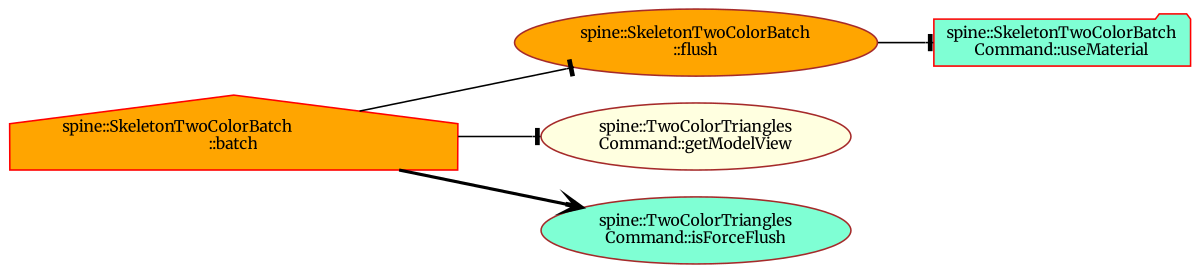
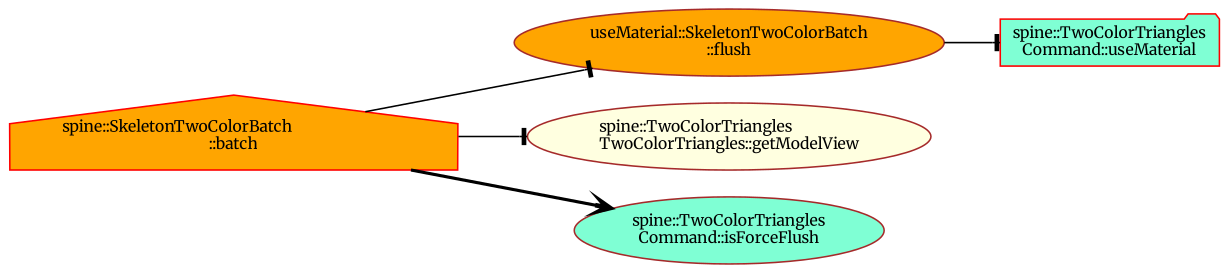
node "spine::SkeletonTwoColorBatch ::flush": label "spine::SkeletonTwoColorBatch ::flush" -> "useMaterial::SkeletonTwoColorBatch ::flush"
node "spine::SkeletonTwoColorBatch Command::useMaterial": label "spine::SkeletonTwoColorBatch Command::useMaterial" -> "spine::TwoColorTriangles Command::useMaterial"
node "spine::TwoColorTriangles Command::getModelView": label "spine::TwoColorTriangles Command::getModelView" -> "spine::TwoColorTriangles TwoColorTriangles::getModelView"
